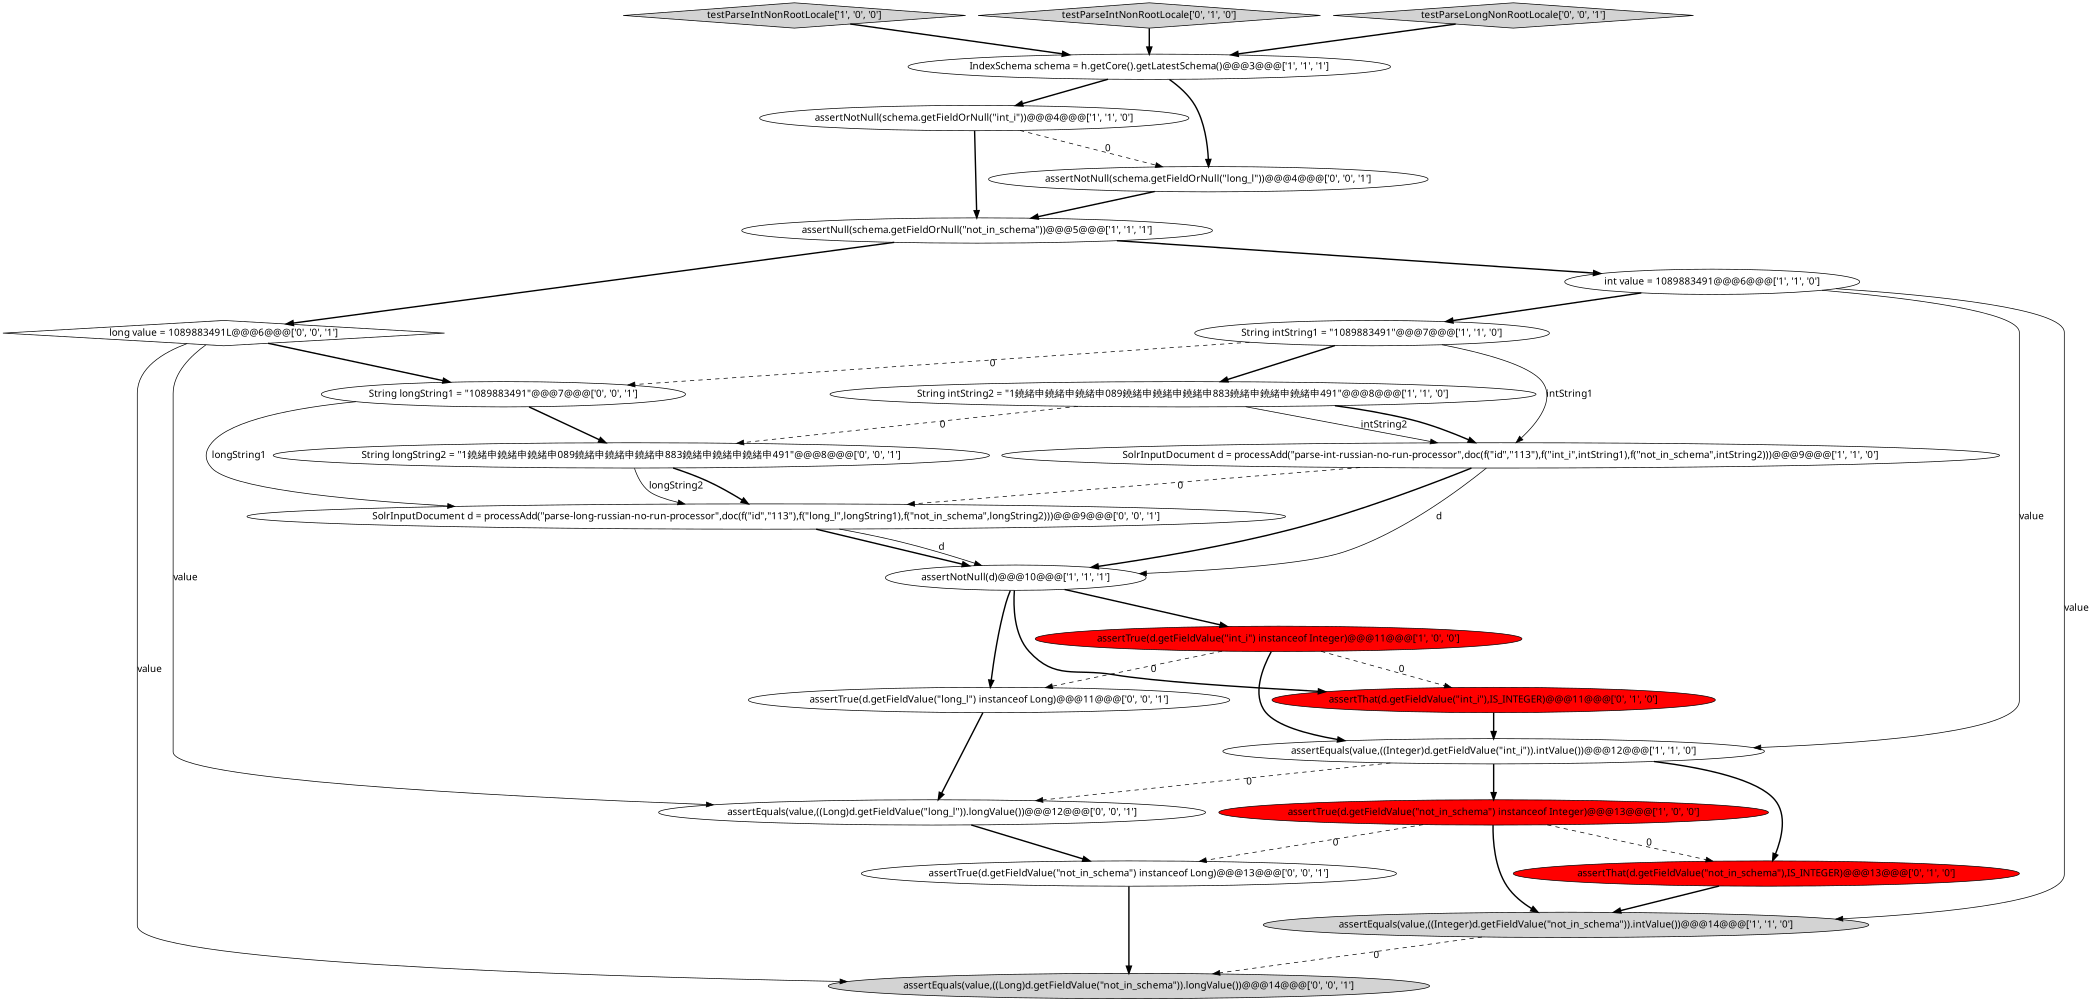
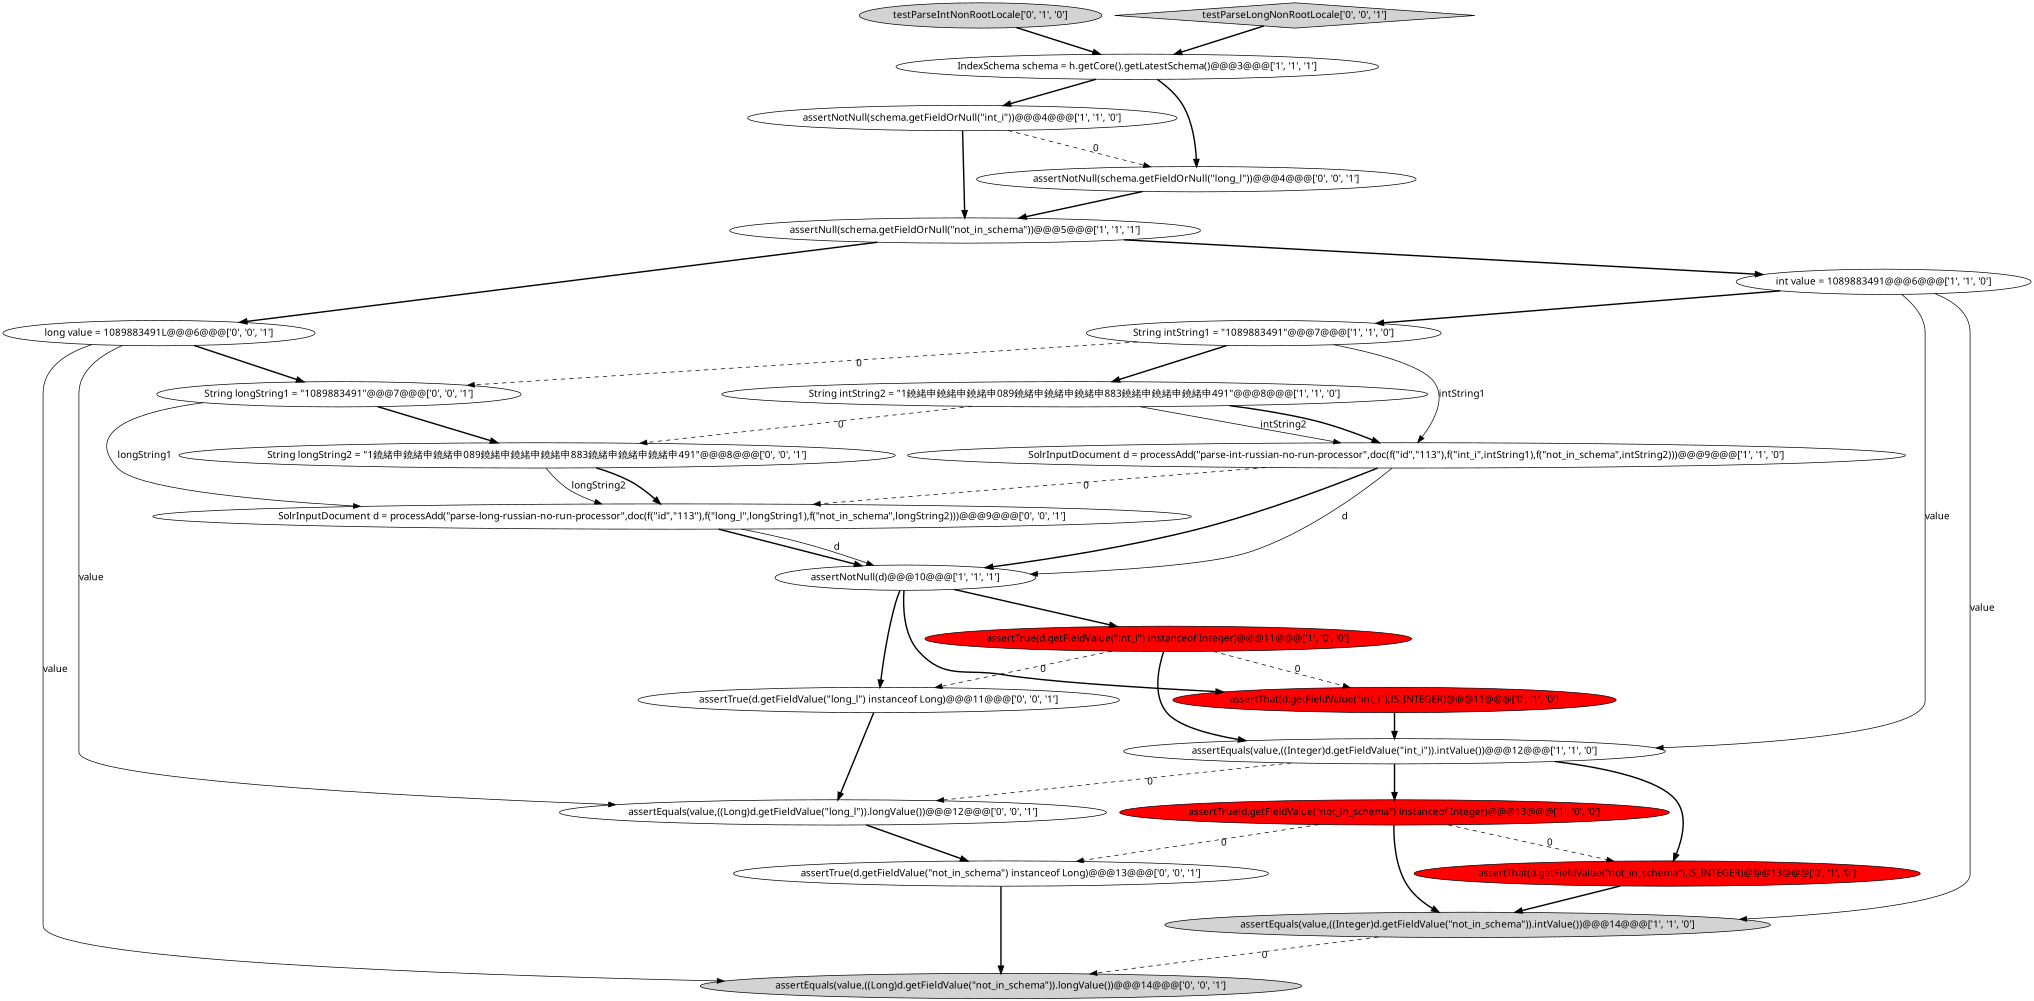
node "testParseIntNonRootLocale['1', '0', '0']": removed
node "testParseIntNonRootLocale['0', '1', '0']": shape diamond -> ellipse
node "long value = 1089883491L@@@6@@@['0', '0', '1']": shape diamond -> ellipse
